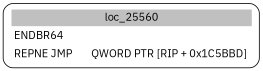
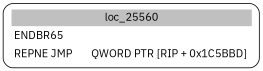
node "loc_25560": text "ENDBR64" -> "ENDBR65"
